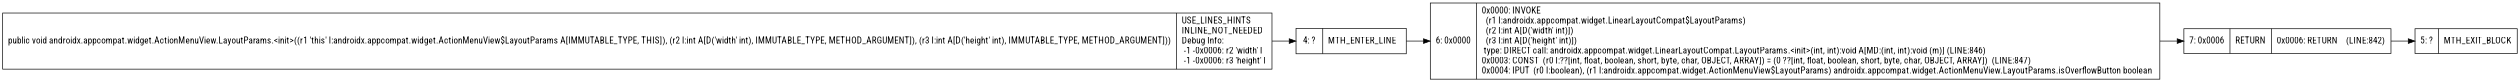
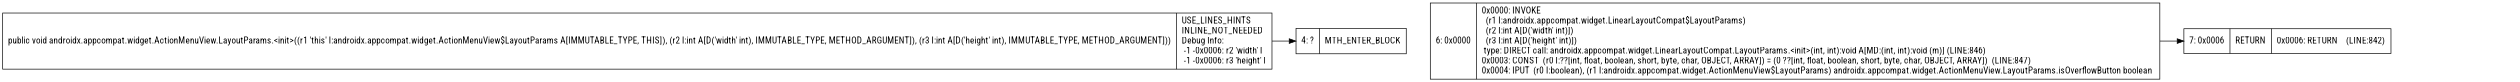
node "4: ?": text "MTH_ENTER_LINE" -> "MTH_ENTER_BLOCK"
edge "4: ?" -> "6: 0x0000": removed
node "5: ?": removed
